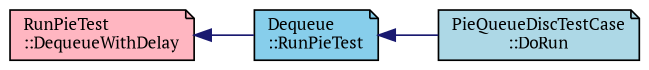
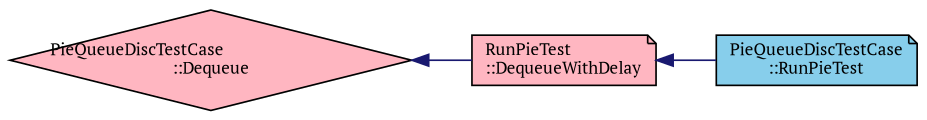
node "Dequeue ::RunPieTest": label "Dequeue ::RunPieTest" -> "PieQueueDiscTestCase ::RunPieTest"
node "PieQueueDiscTestCase ::DoRun": removed
node "PieQueueDiscTestCase ::Dequeue": added
